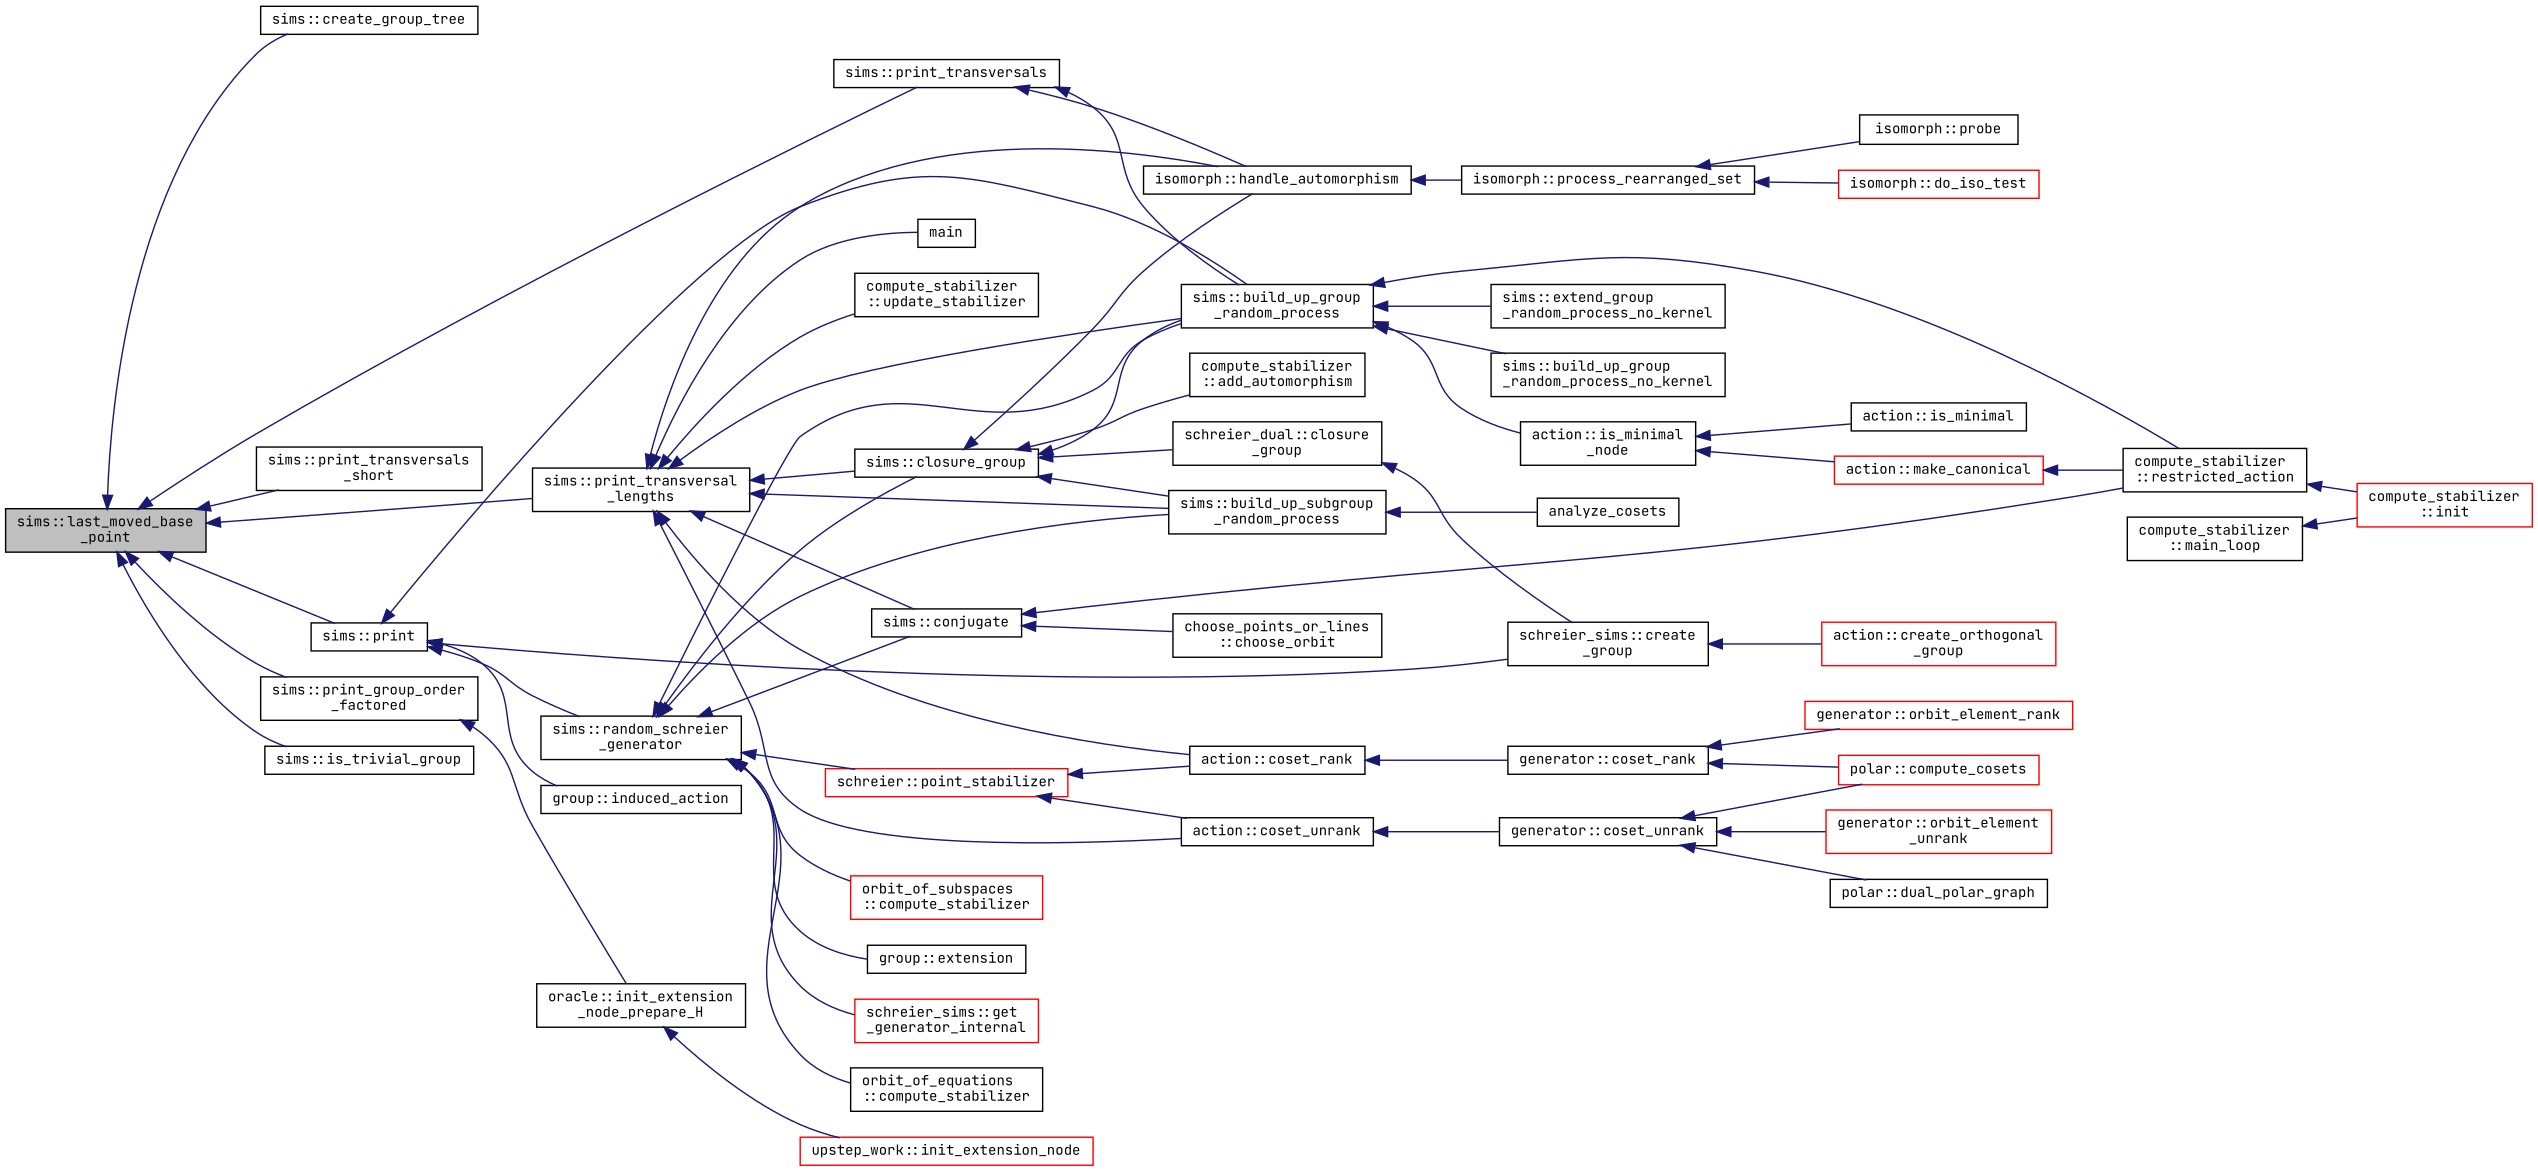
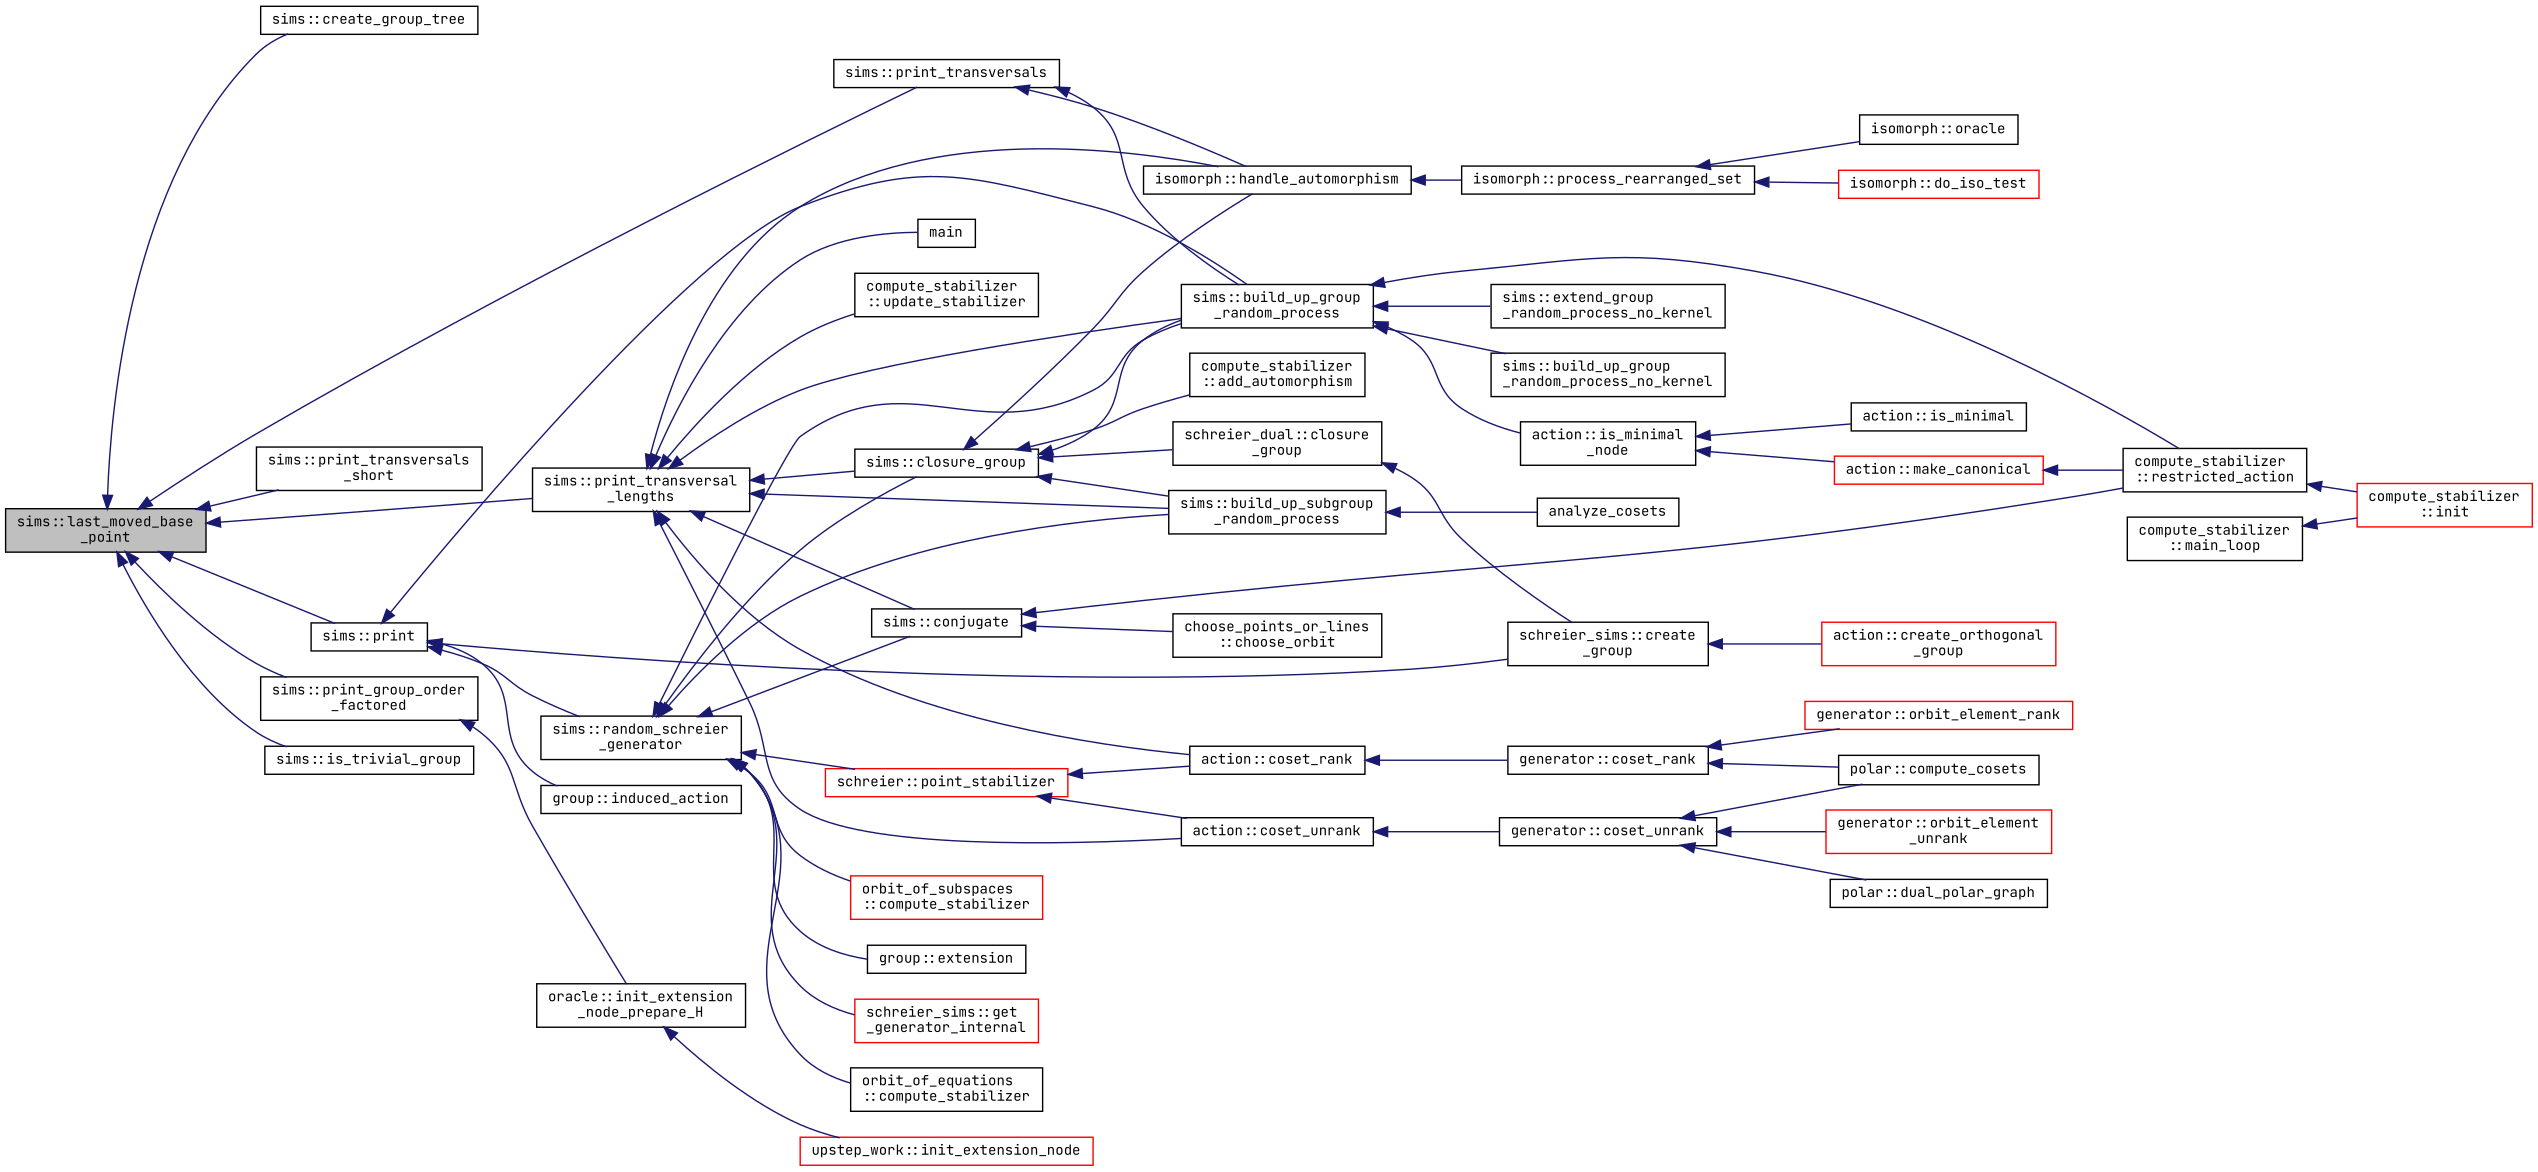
node "isomorph::probe": label "isomorph::probe" -> "isomorph::oracle"
node "polar::compute_cosets": color red -> black
